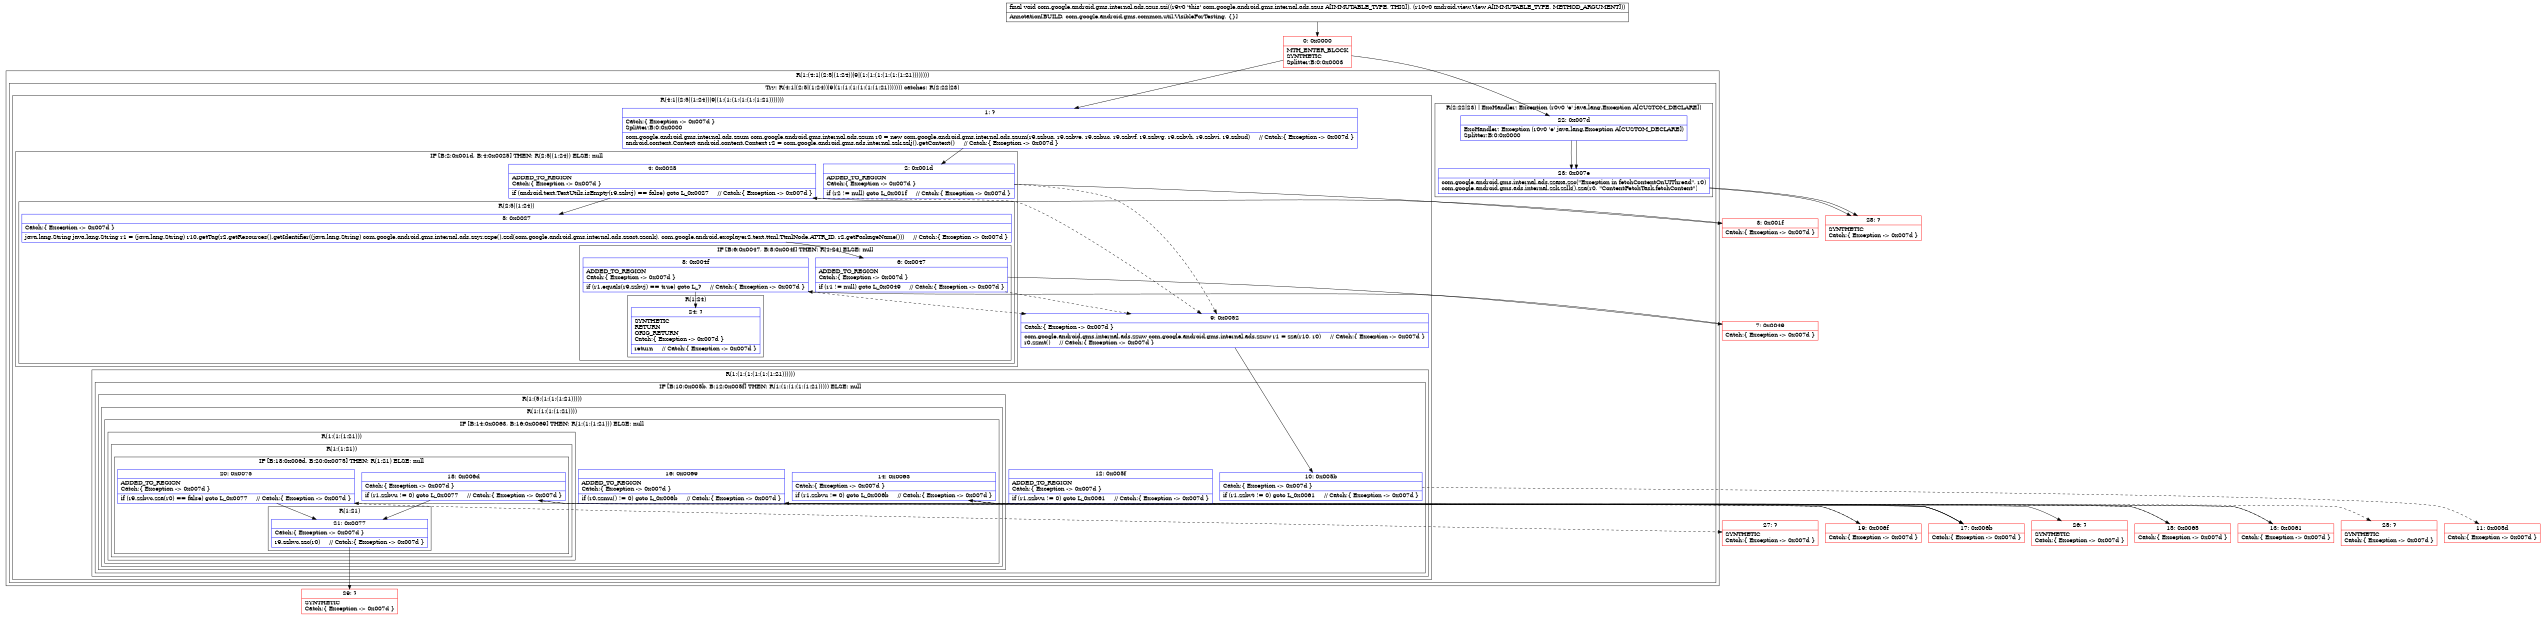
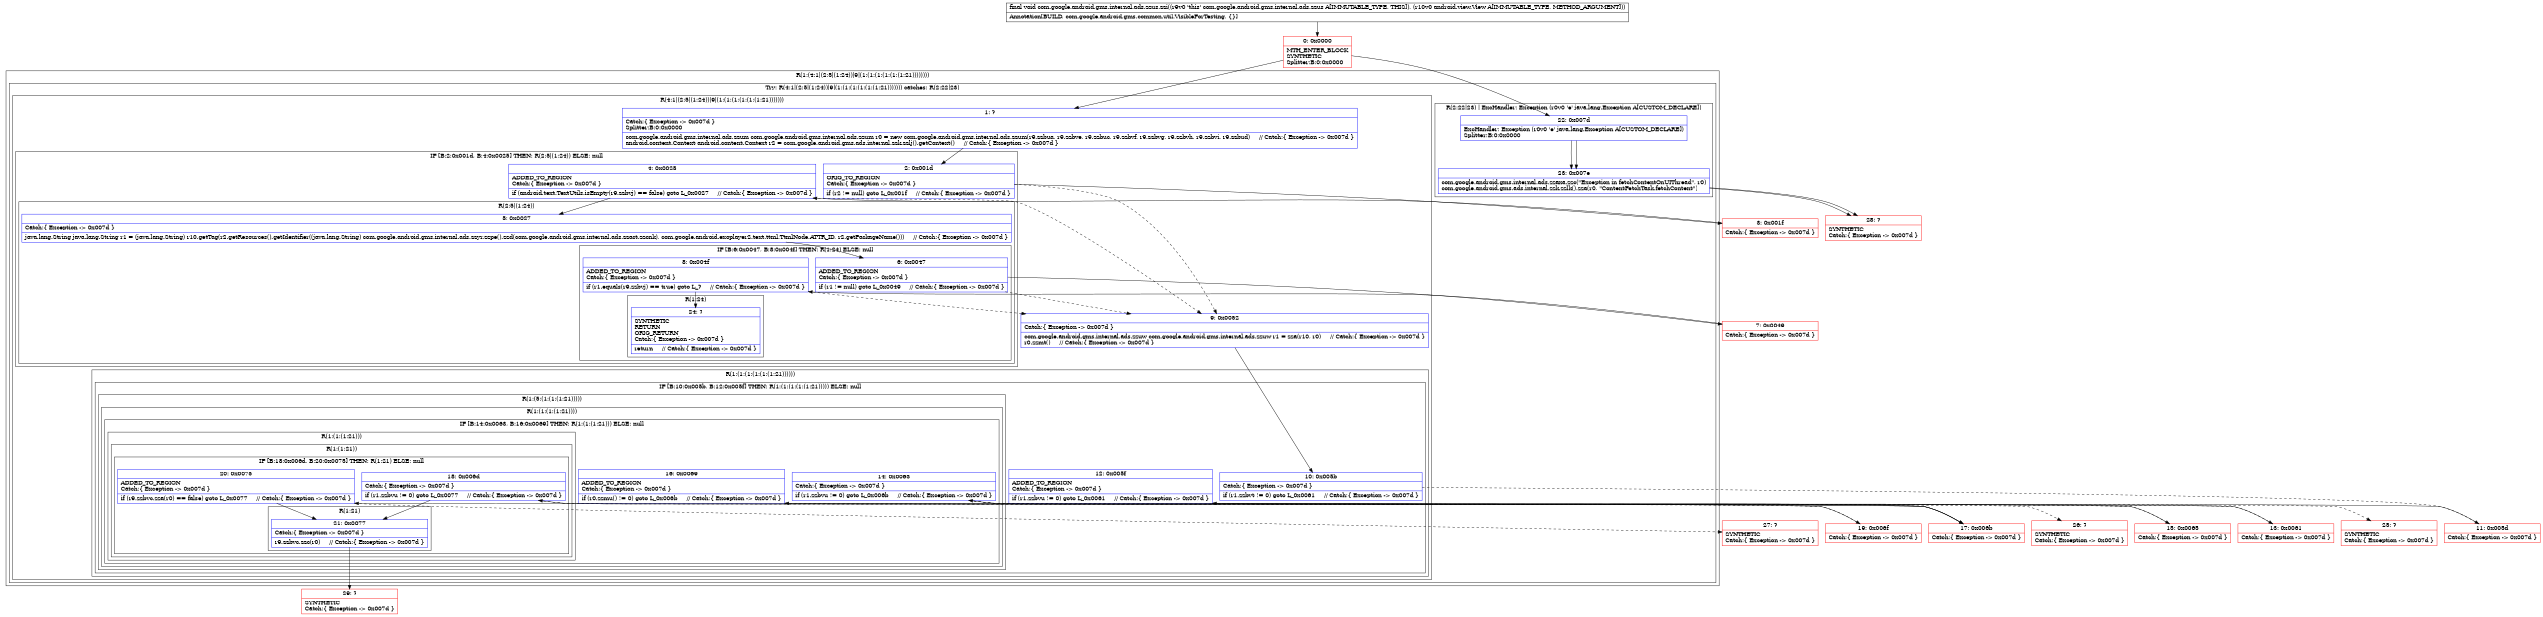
node "0: 0x0000": text "Splitter:B:0:0x0003" -> "Splitter:B:0:0x0000"
node "2: 0x001d": text "ADDED_TO_REGION" -> "ORIG_TO_REGION"
edge "16: 0x0069" -> "26: ?": style solid -> dashed
edge "11: 0x005d" -> "12: 0x005f": added
